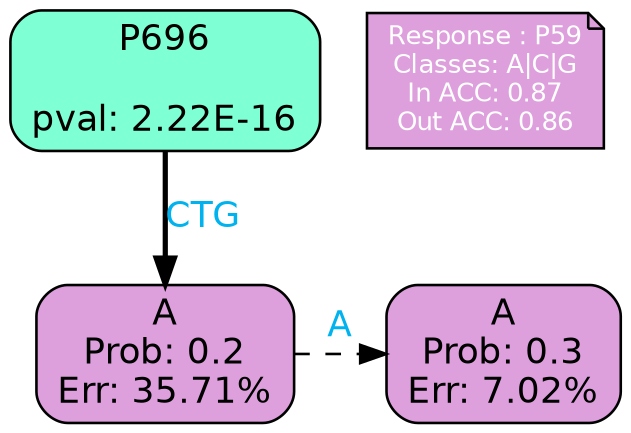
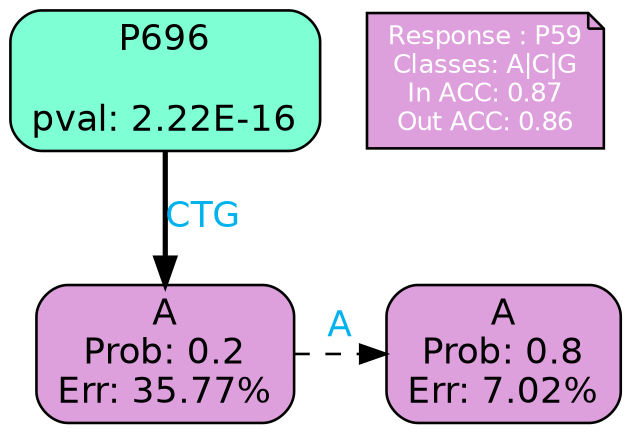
node "A Prob: 0.2 Err: 35.71%": label "A Prob: 0.2 Err: 35.71%" -> "A Prob: 0.2 Err: 35.77%"
node "A Prob: 0.3 Err: 7.02%": label "A Prob: 0.3 Err: 7.02%" -> "A Prob: 0.8 Err: 7.02%"
